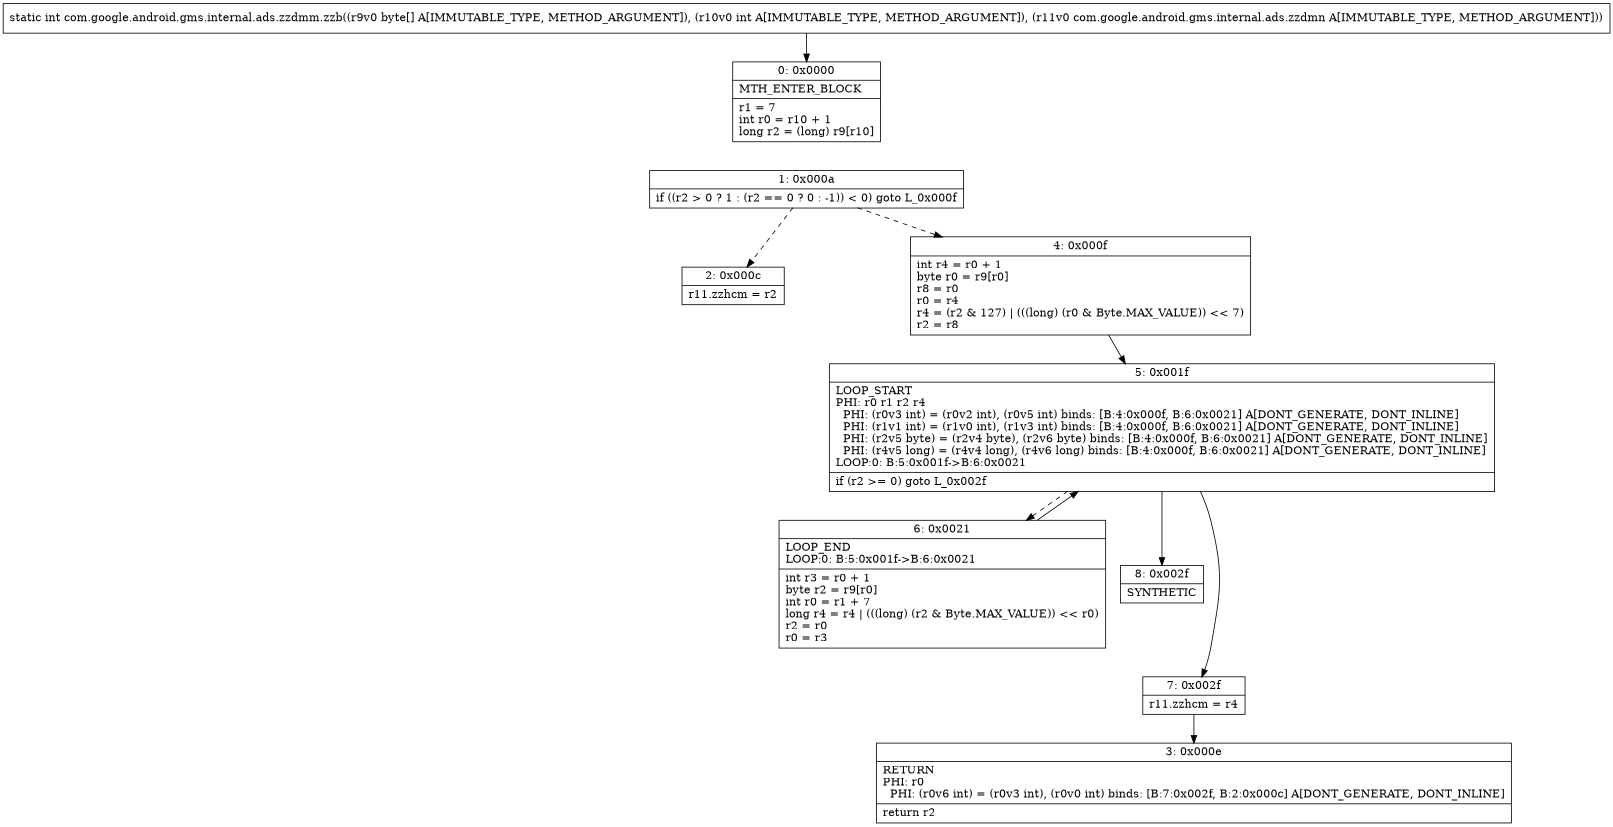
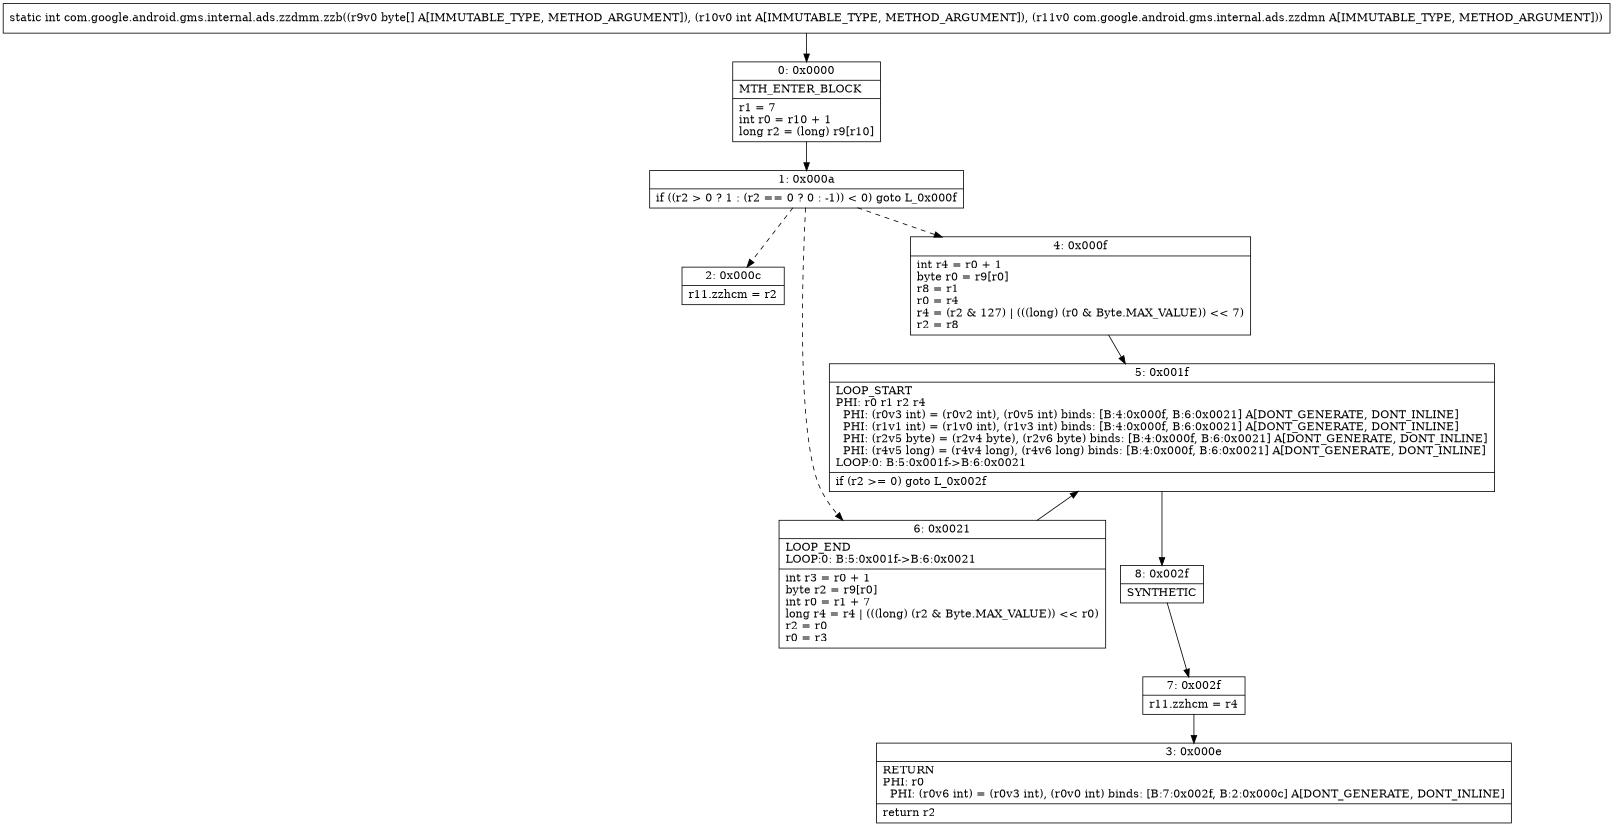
edge "0: 0x0000" -> "1: 0x000a": added
node "4: 0x000f": text "r8 = r0" -> "r8 = r1"
edge "5: 0x001f" -> "6: 0x0021": now "1: 0x000a" -> "6: 0x0021"
edge "5: 0x001f" -> "7: 0x002f": now "8: 0x002f" -> "7: 0x002f"
